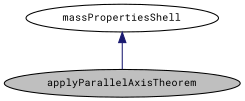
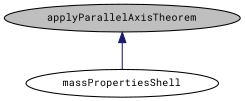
edge "applyParallelAxisTheorem" -> "massPropertiesShell": reversed
